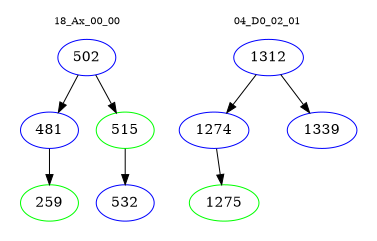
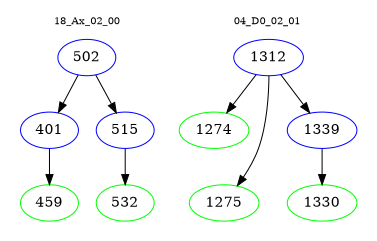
cluster "18_Ax_00_00": label "18_Ax_00_00" -> "18_Ax_02_00"
node "481": label "481" -> "401"
node "515": color green -> blue
node "1274": color blue -> green
edge "1274" -> "1275": now "1312" -> "1275"
node "259": label "259" -> "459"
node "532": color blue -> green
node "1330": added
